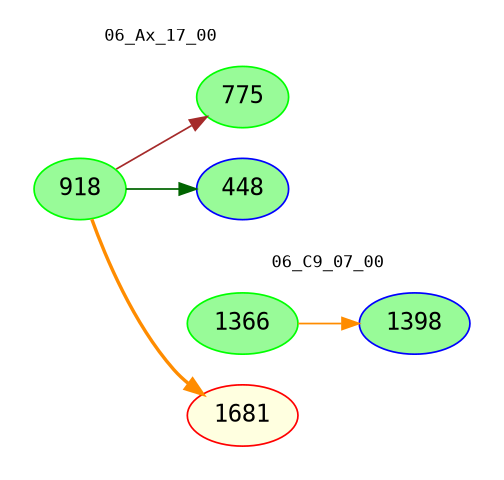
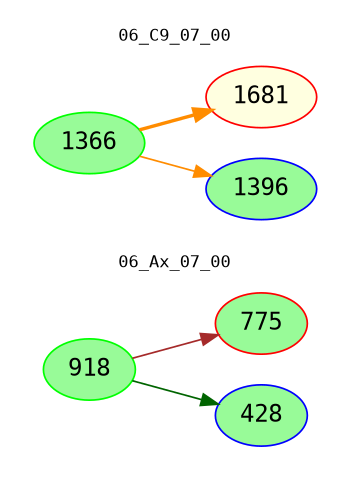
cluster "06_Ax_17_00": label "06_Ax_17_00" -> "06_Ax_07_00"
node "775": color green -> red
node "448": label "448" -> "428"
edge "918" -> "1681": now "1366" -> "1681"
node "1398": label "1398" -> "1396"
